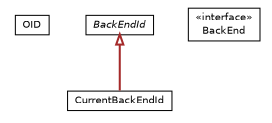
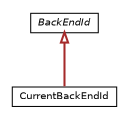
node "OID": removed
node "BackEnd": removed
